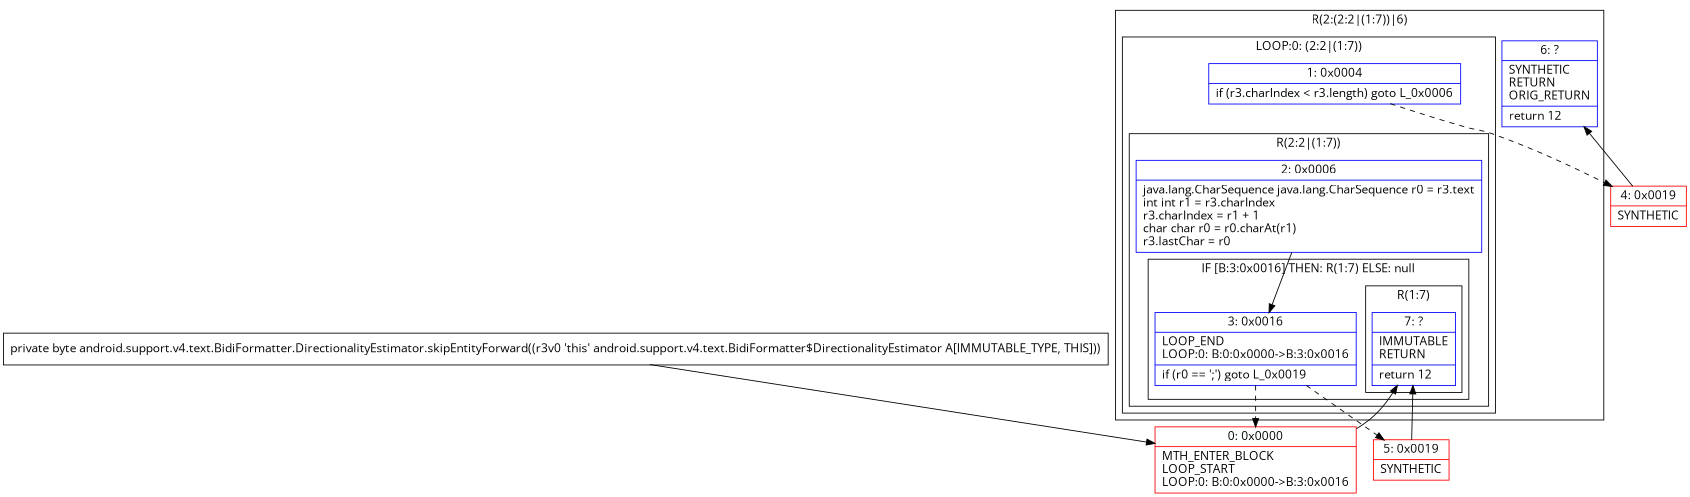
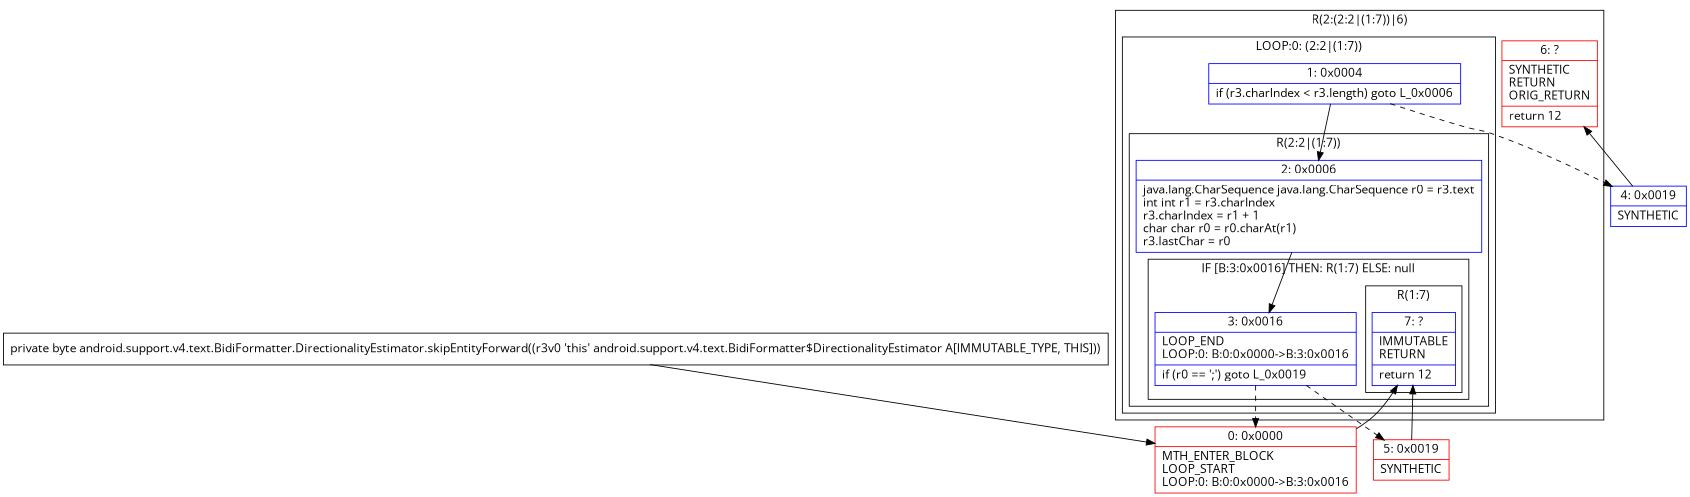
node "6: ?": color blue -> red
edge "1: 0x0004" -> "2: 0x0006": added
node "4: 0x0019": color red -> blue
